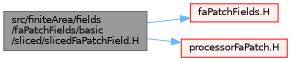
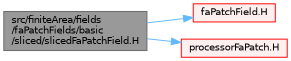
node "faPatchFields.H": label "faPatchFields.H" -> "faPatchField.H"
